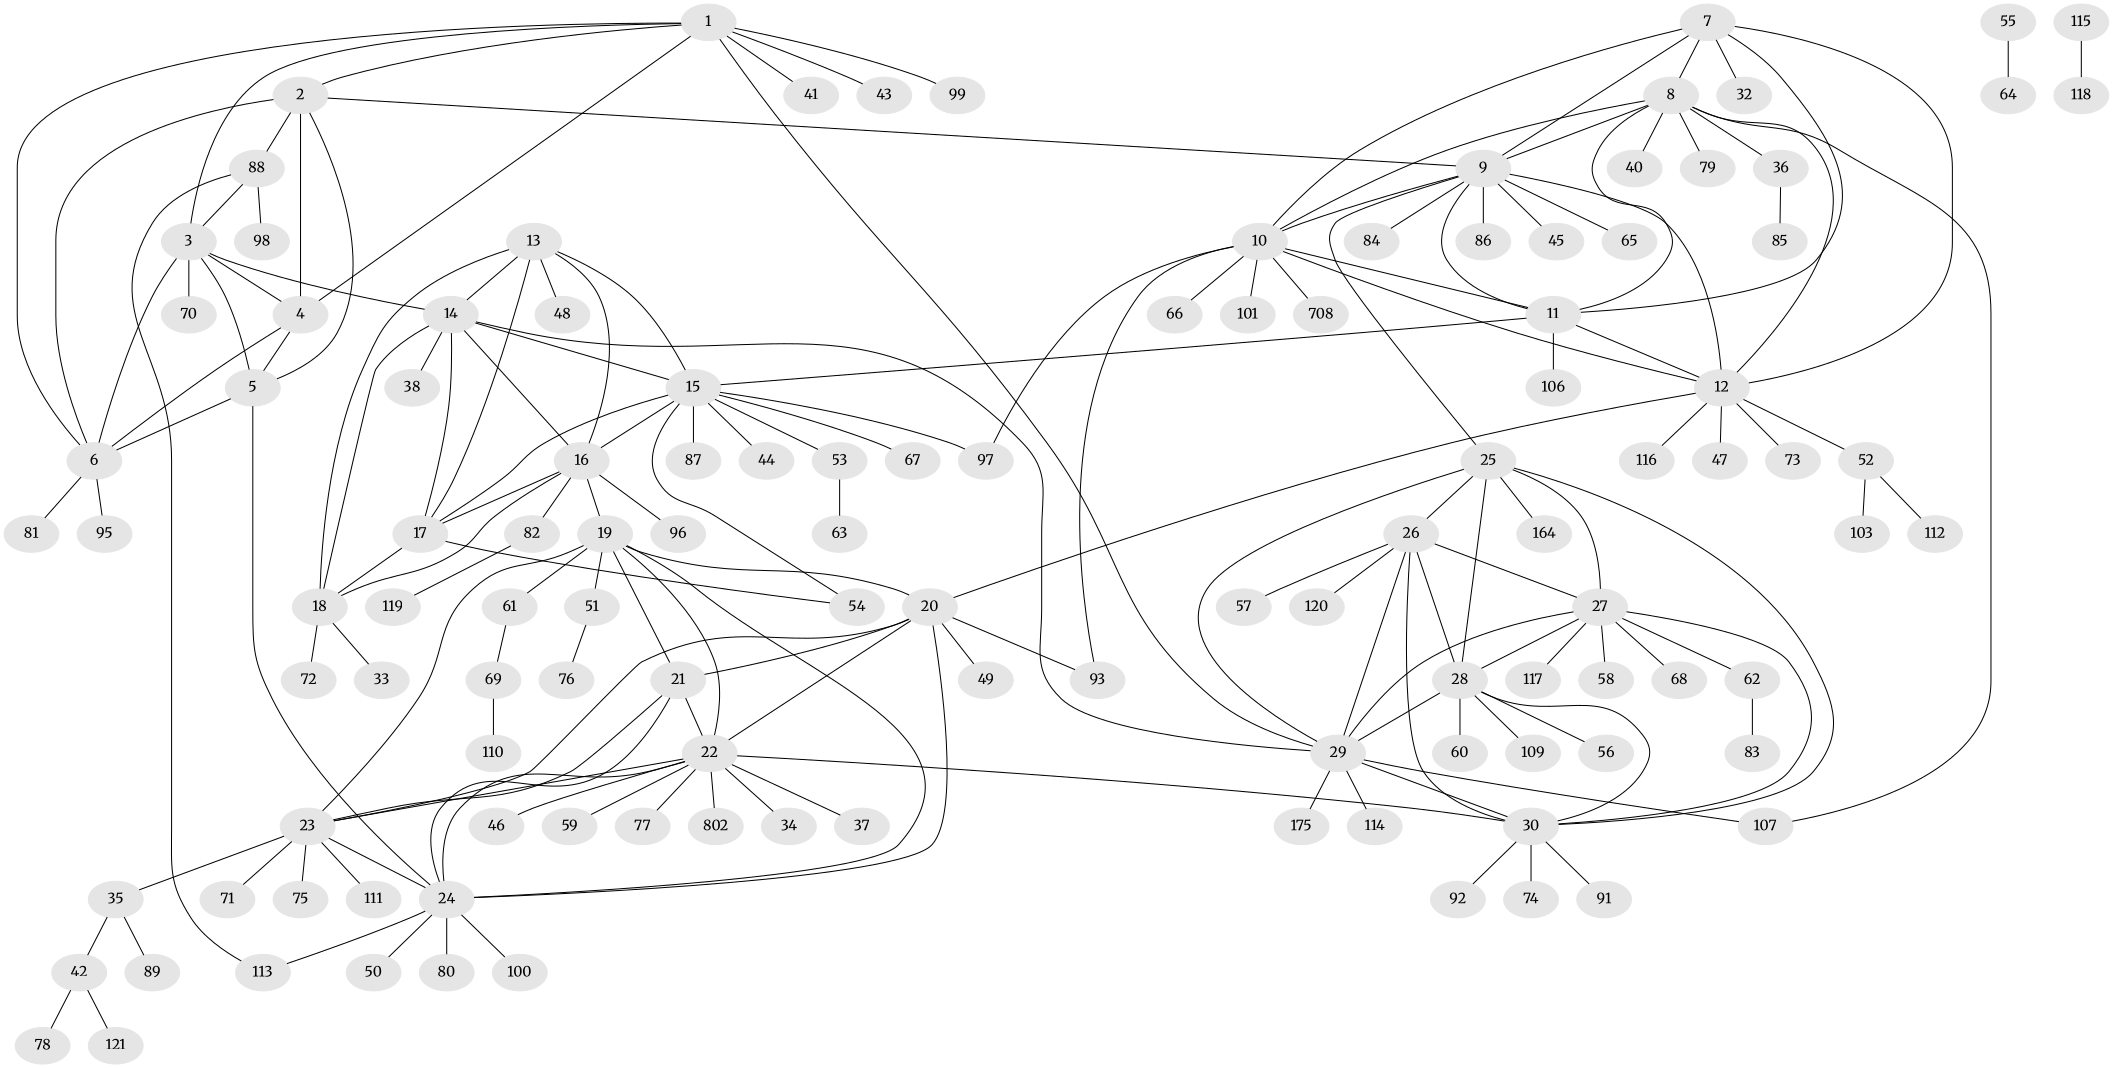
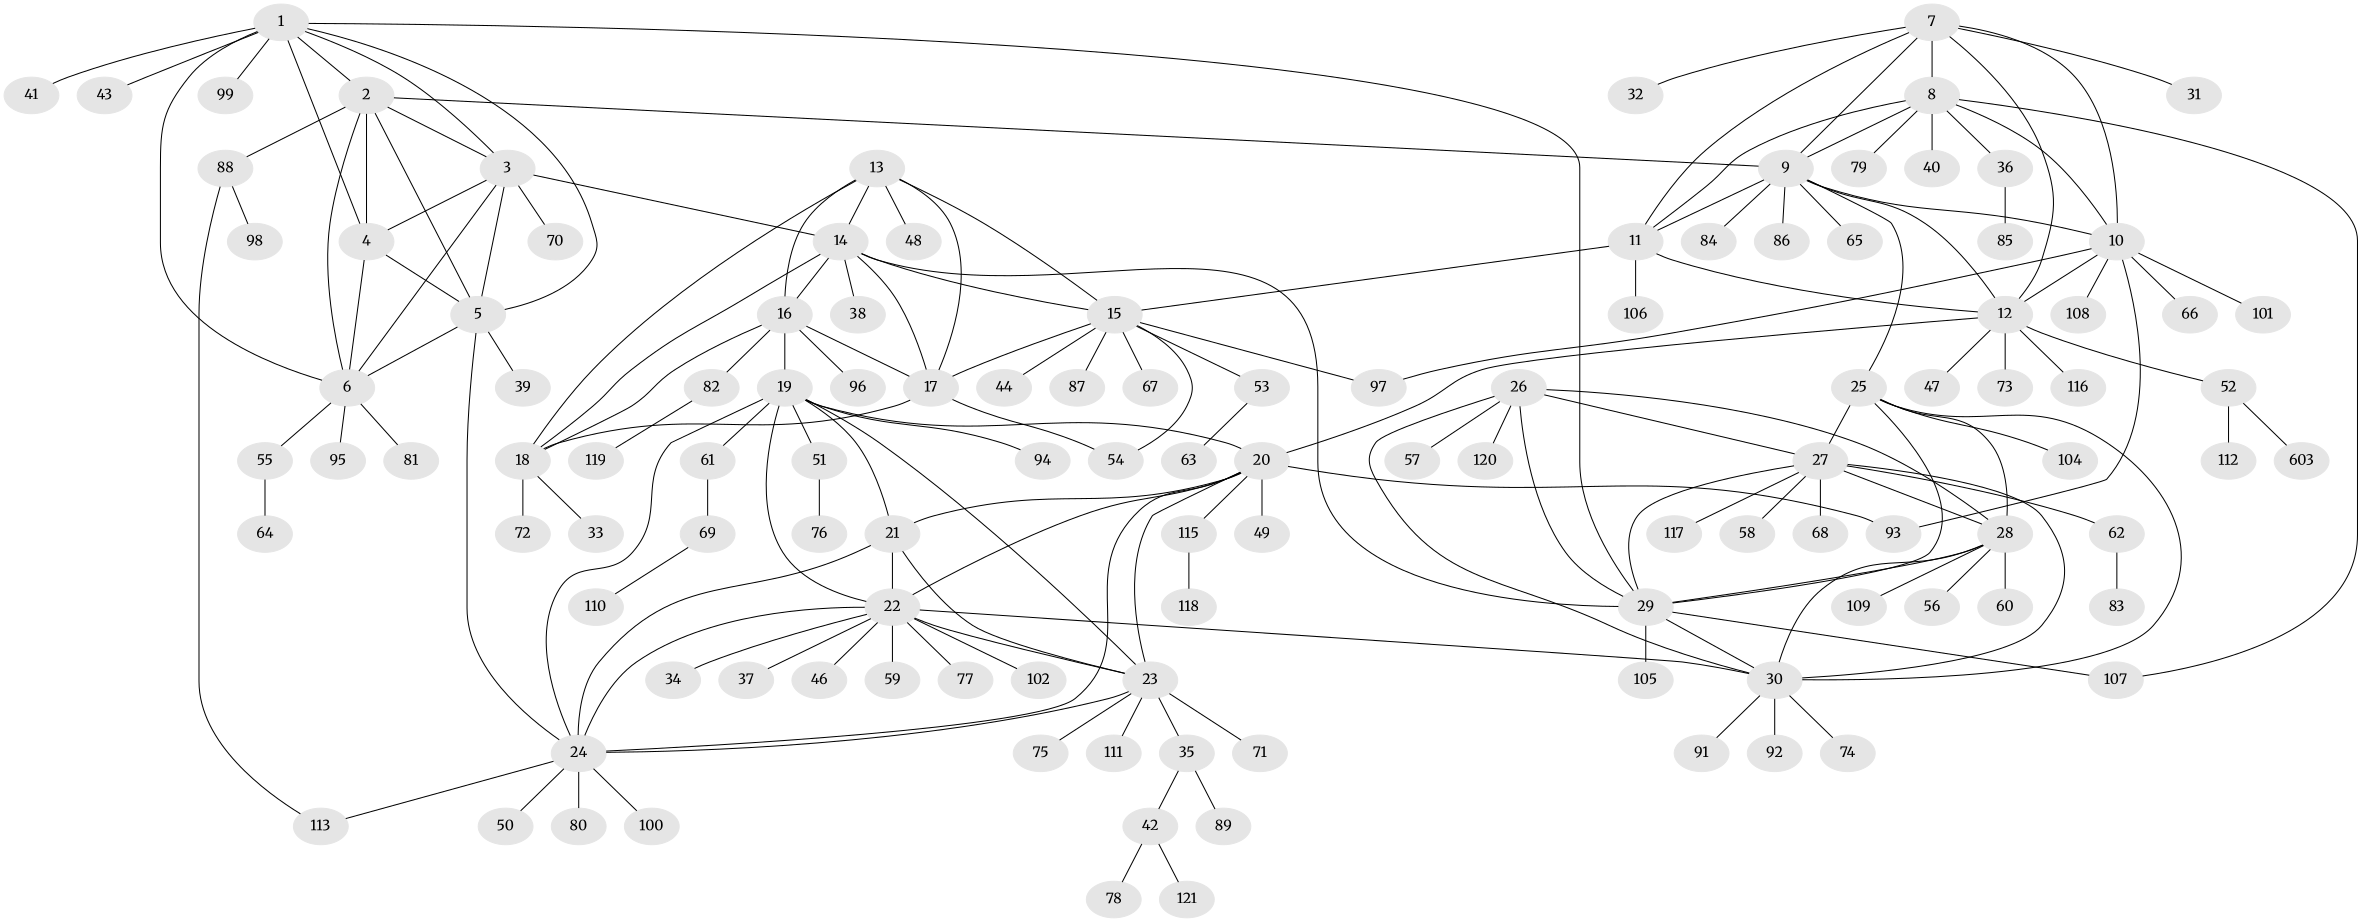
node "31": added
edge "1" -- "5": added
edge "88" -- "3": now "2" -- "3"
edge "8" -- "12": removed
node "45": removed
edge "10" -- "11": removed
node "708": label "708" -> "108"
node "39": added
edge "6" -- "55": added
edge "15" -- "16": removed
node "94": added
edge "20" -- "115": added
edge "25" -- "26": removed
node "164": label "164" -> "104"
node "103": label "103" -> "603"
node "802": label "802" -> "102"
node "175": label "175" -> "105"
node "114": removed
